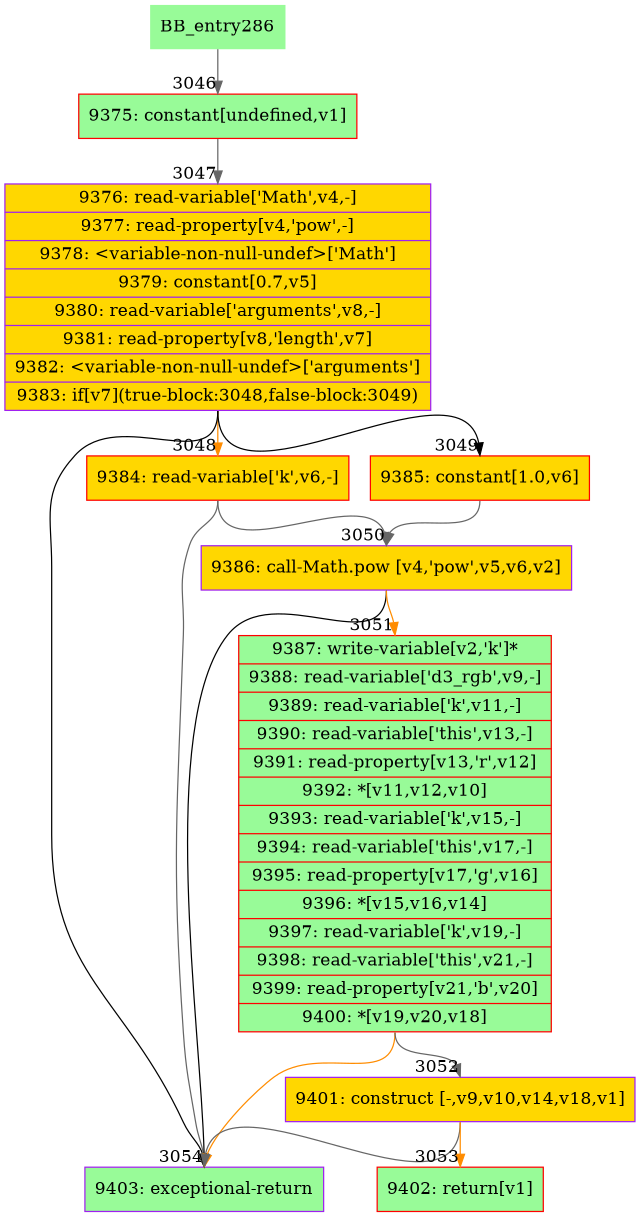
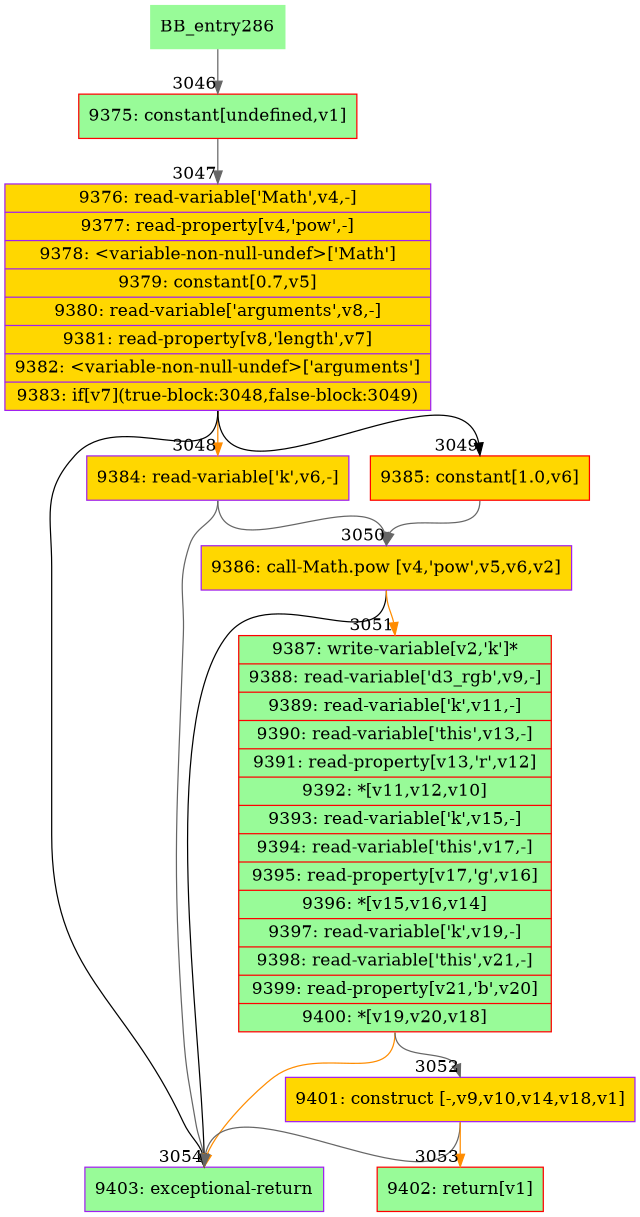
node "9384: read-variable['k',v6,-]": color red -> purple
